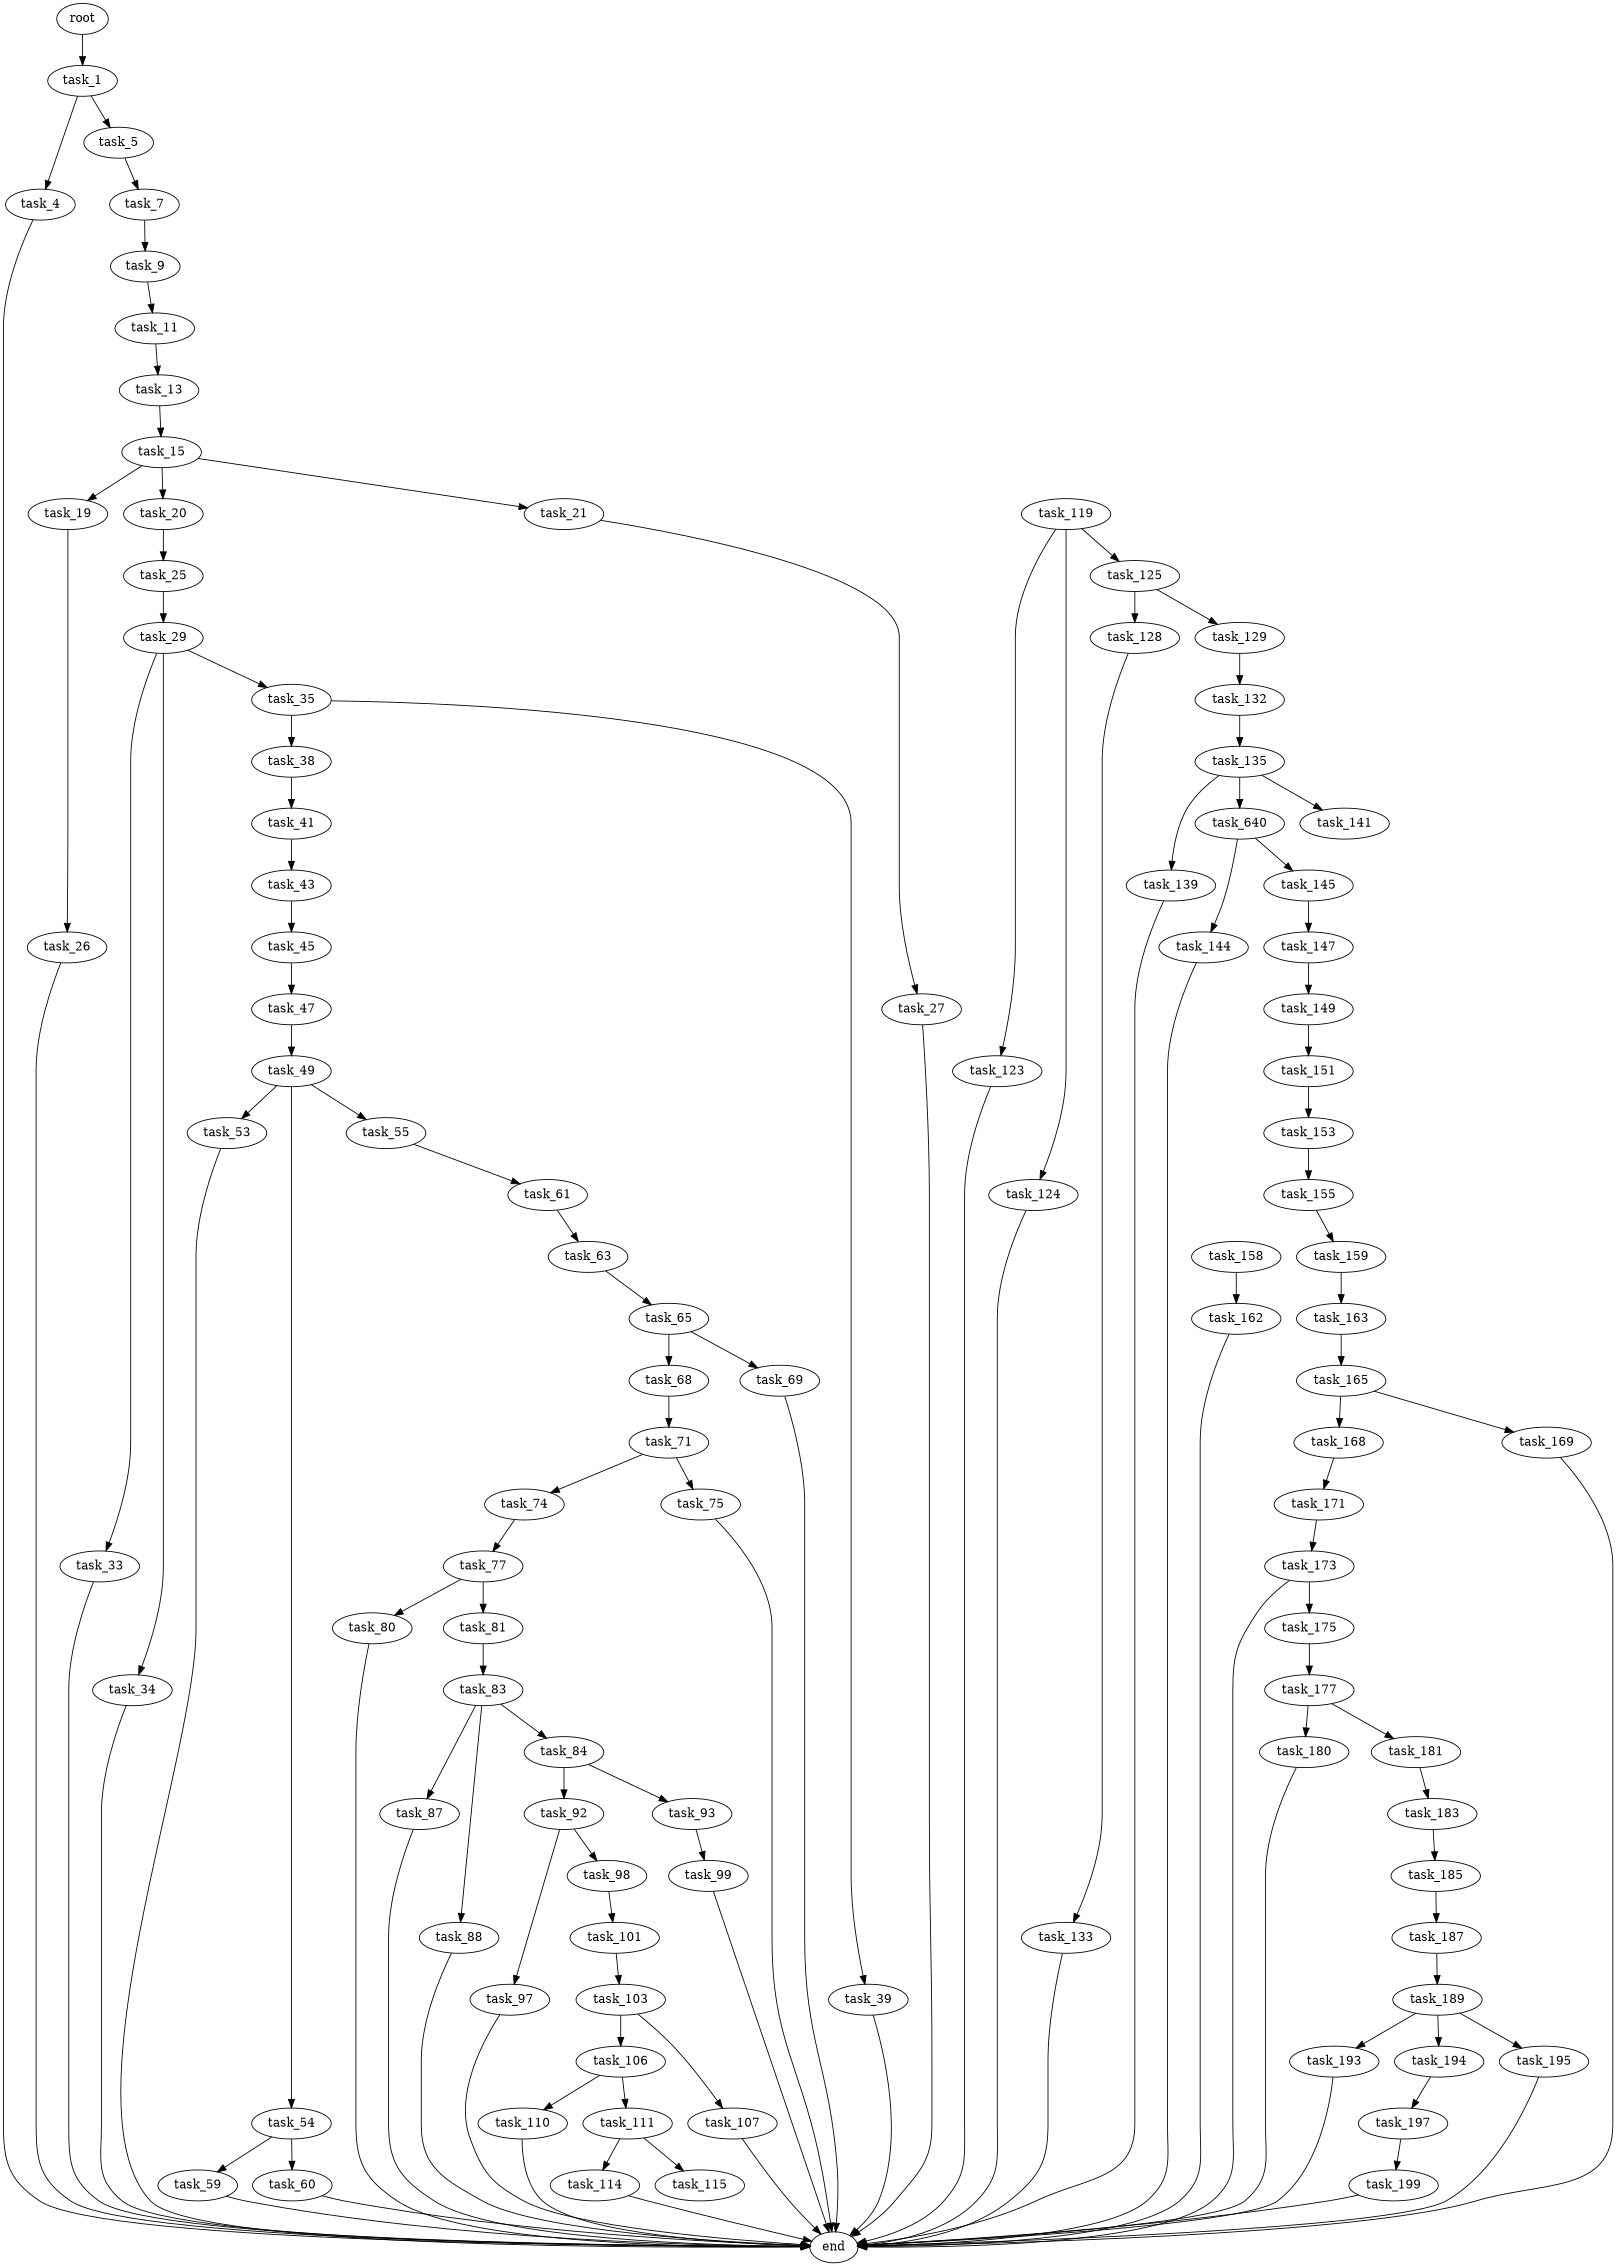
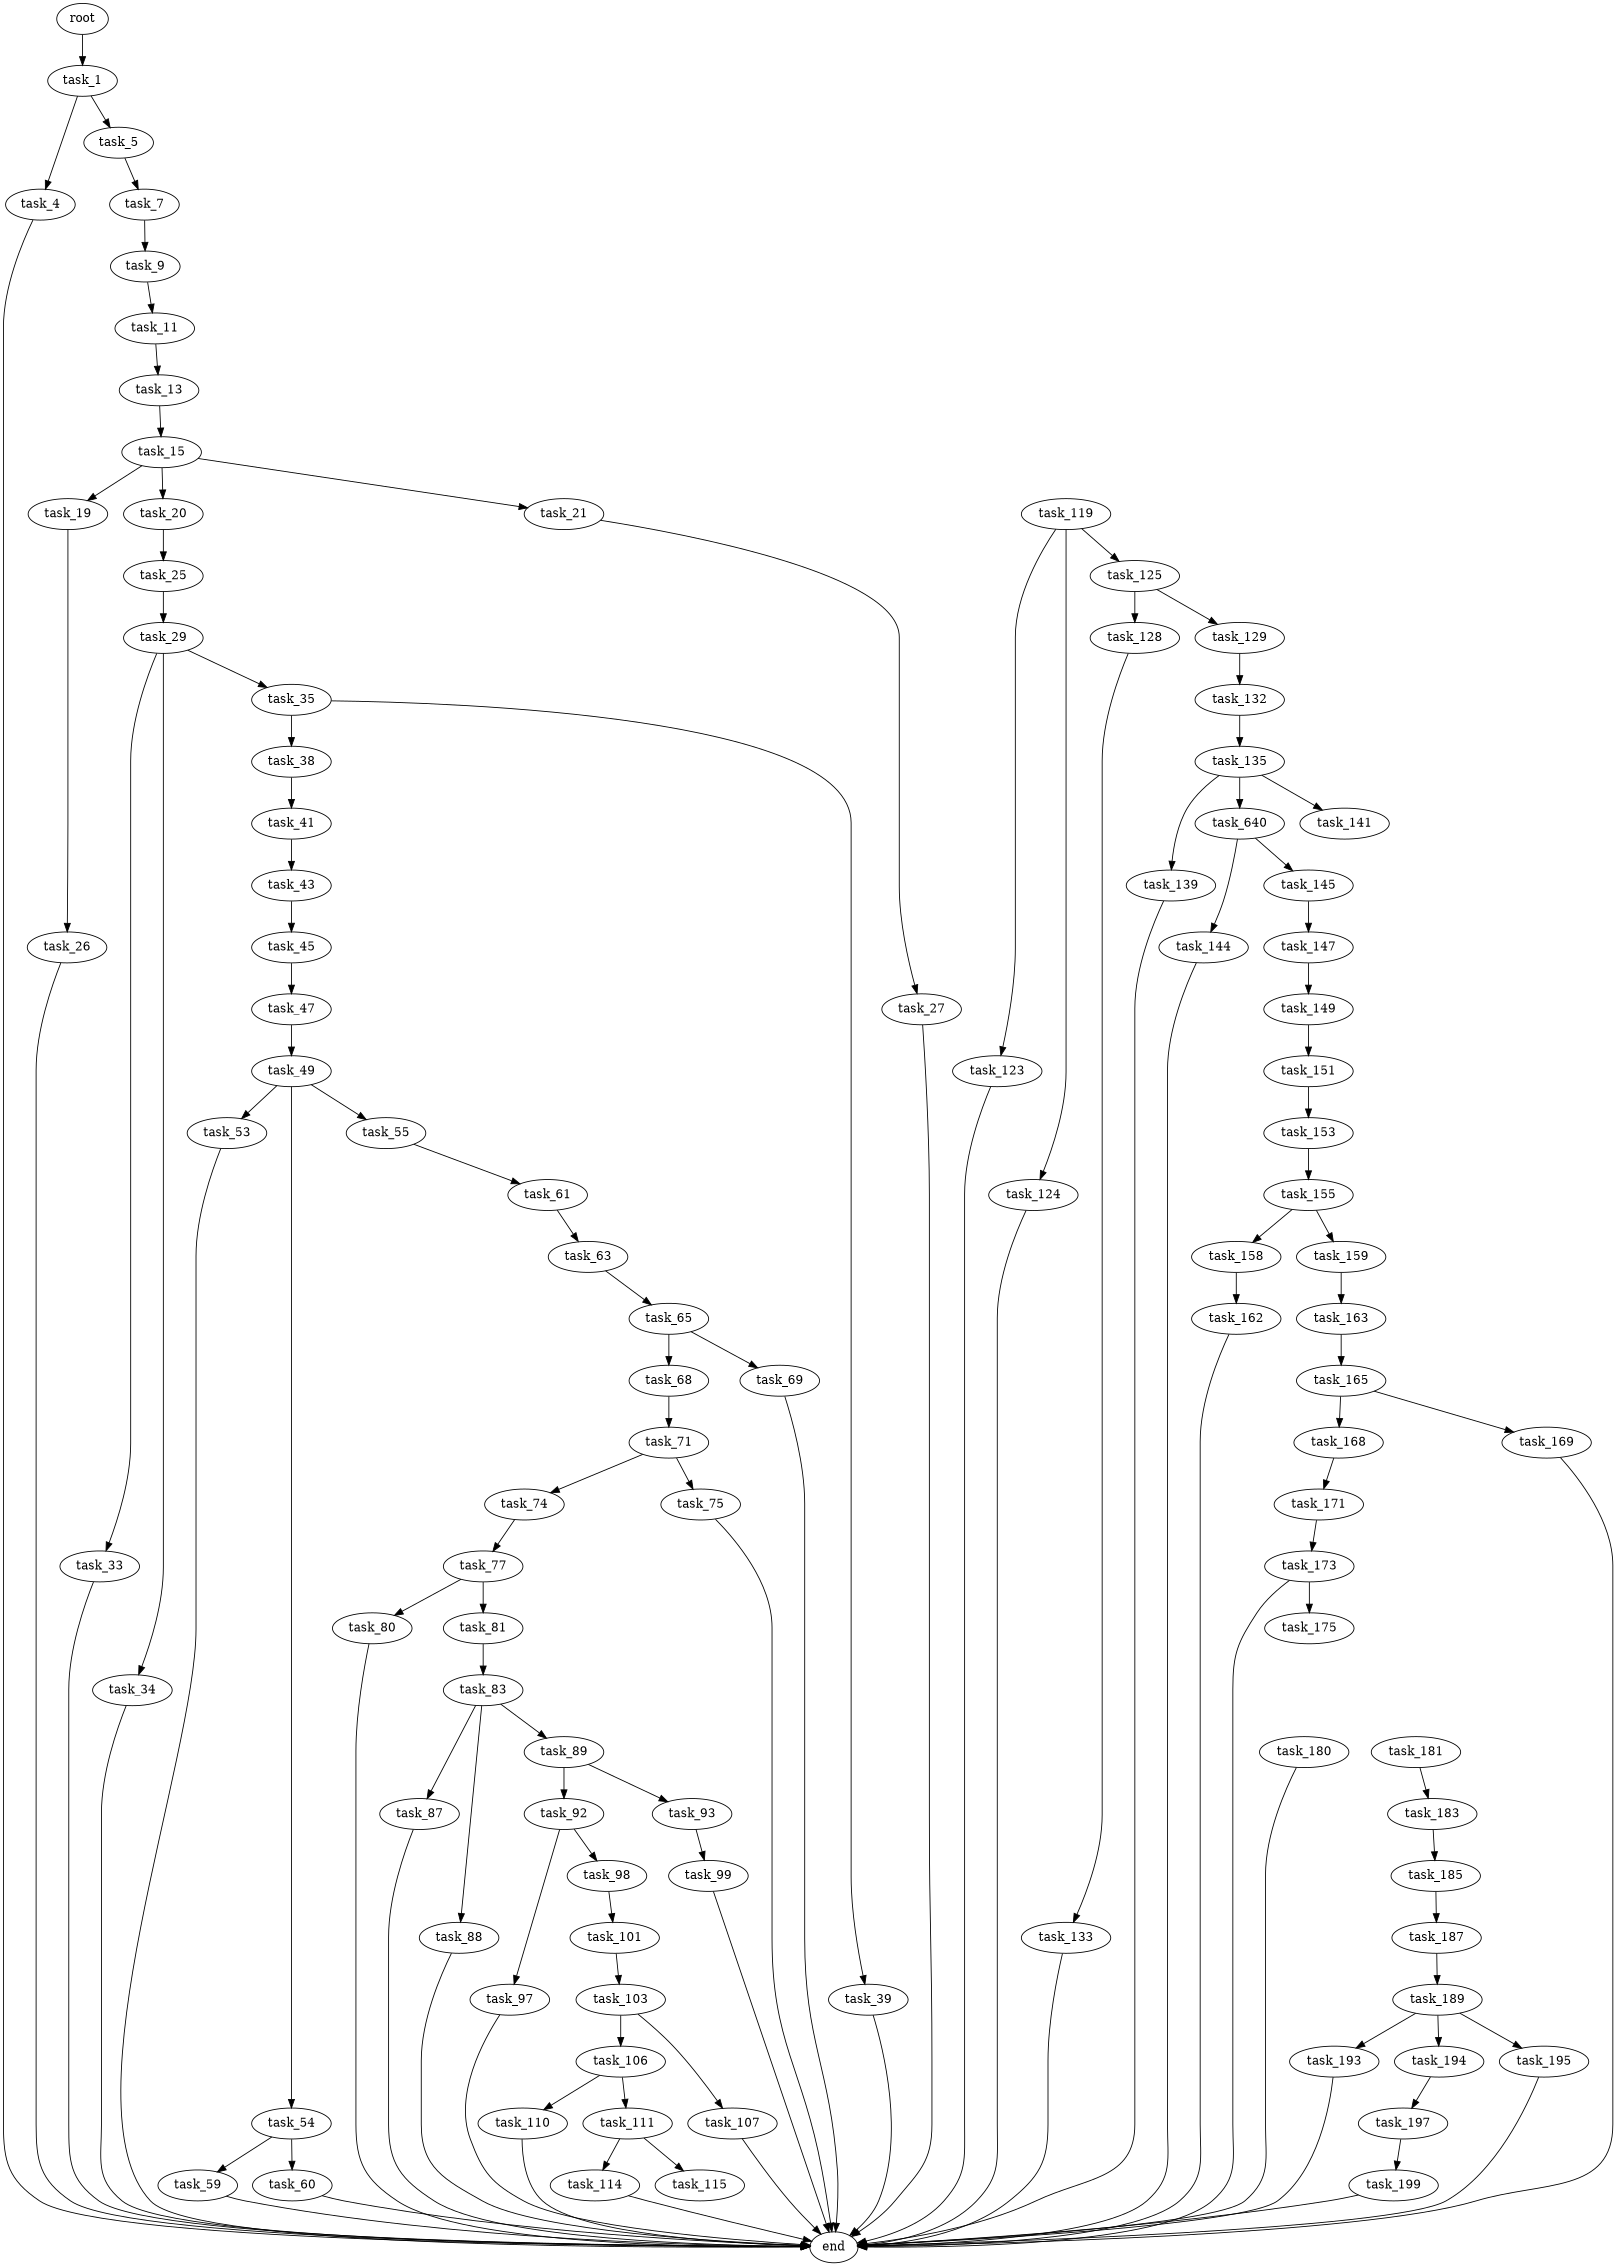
edge "task_155" -> "task_158": added
node "task_177": removed
node "task_84": label "task_84" -> "task_89"
